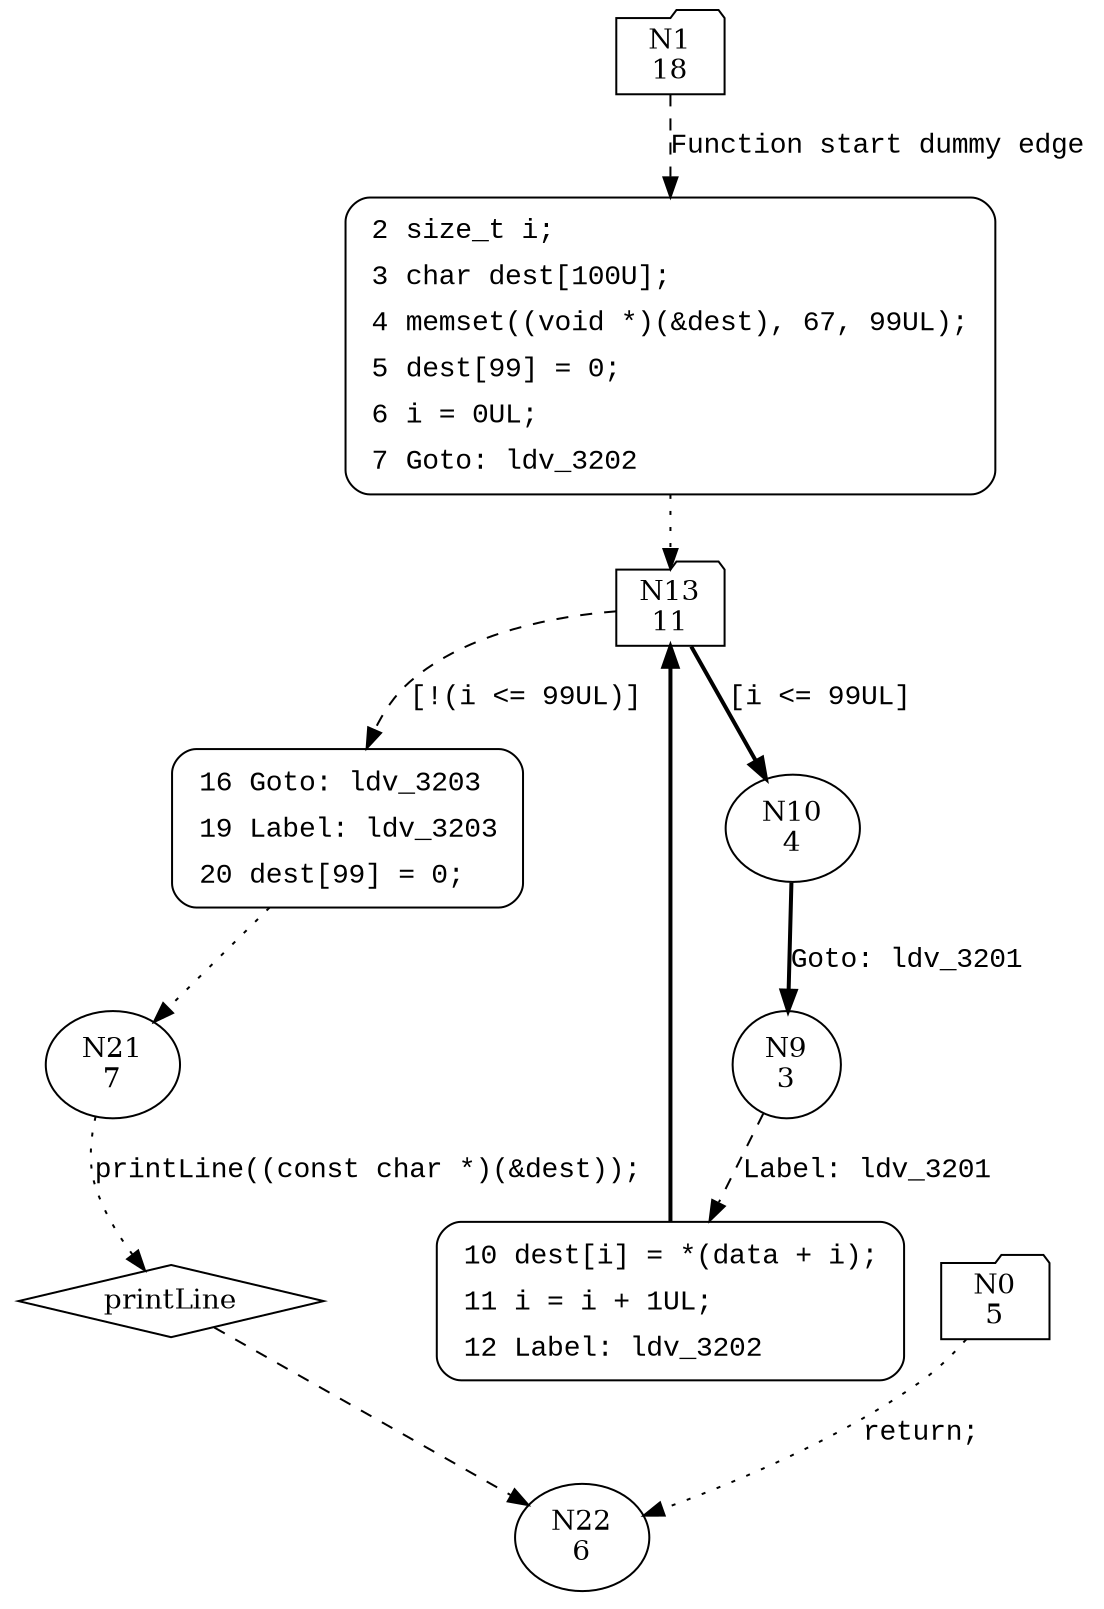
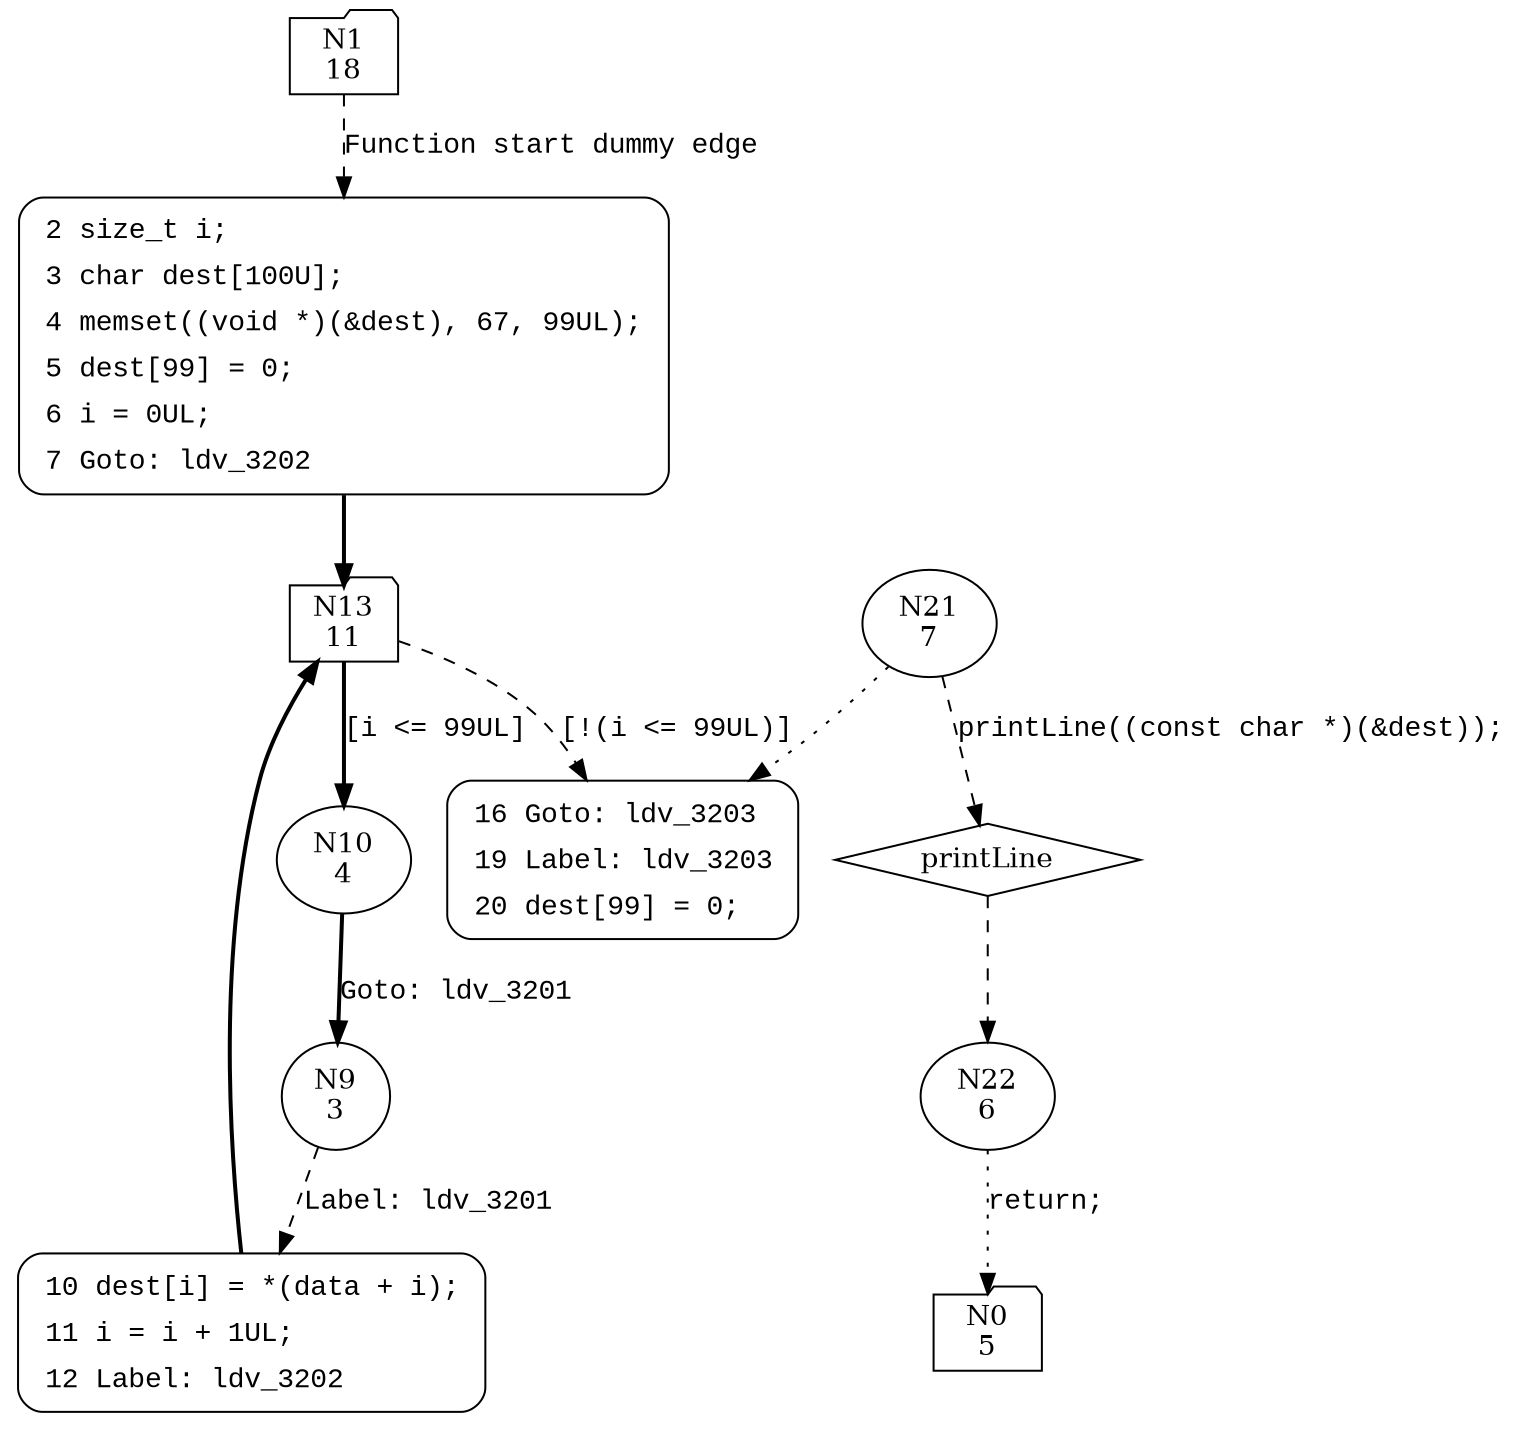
edge "2" -> "N13 11": style dotted -> bold
edge "16" -> "N21 7": reversed
edge "N21 7" -> "printLine": style dotted -> dashed
edge "N0 5" -> "N22 6": reversed
